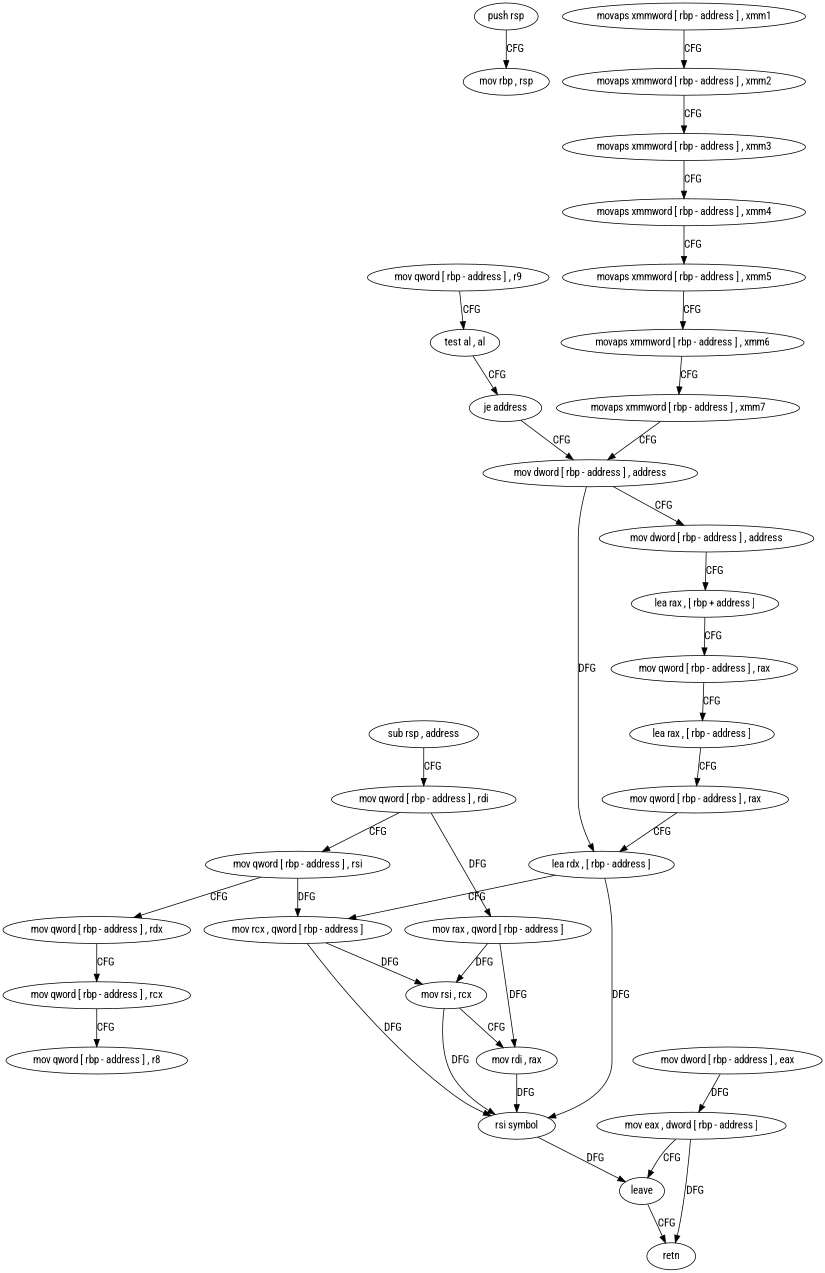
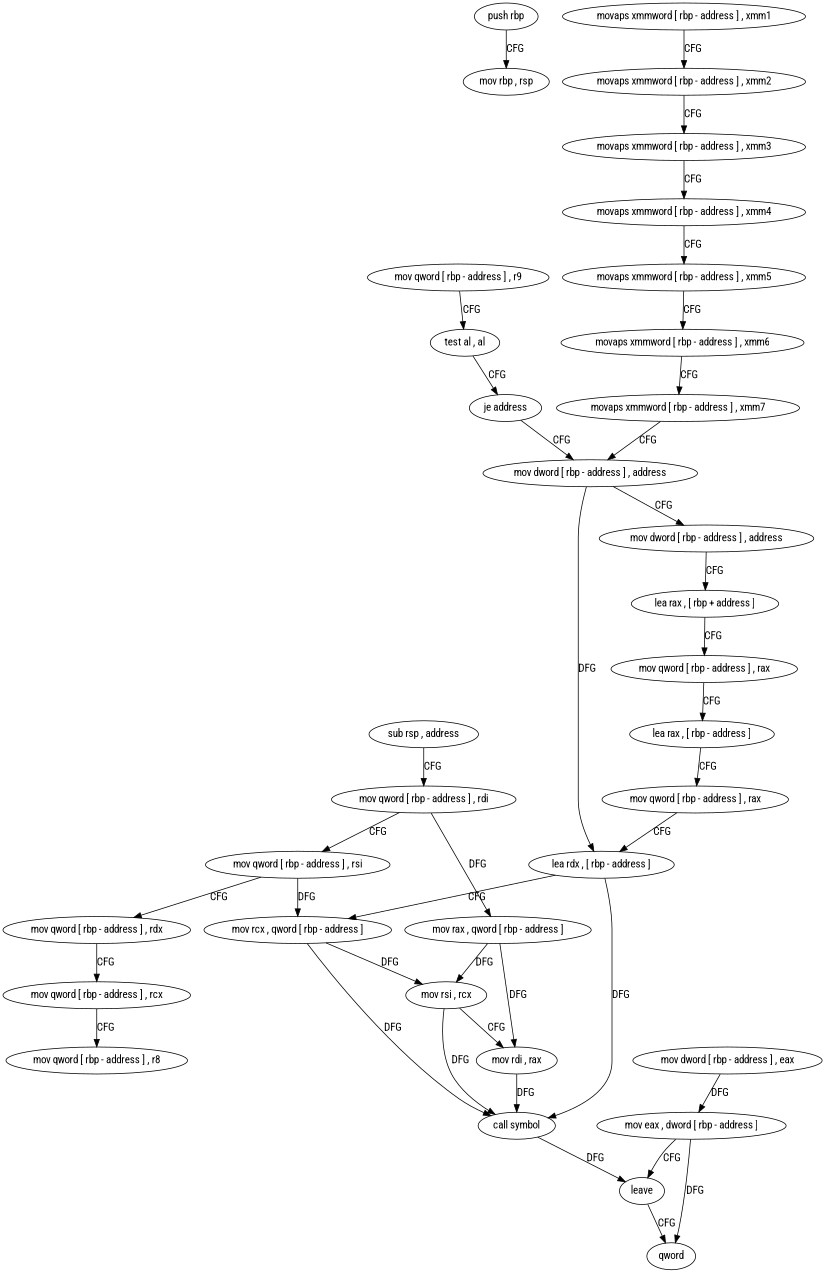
node "push rsp": label "push rsp" -> "push rbp"
node "rsi symbol": label "rsi symbol" -> "call symbol"
node "retn": label "retn" -> "qword"
